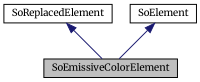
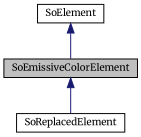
edge "SoEmissiveColorElement" -> "SoReplacedElement": reversed
